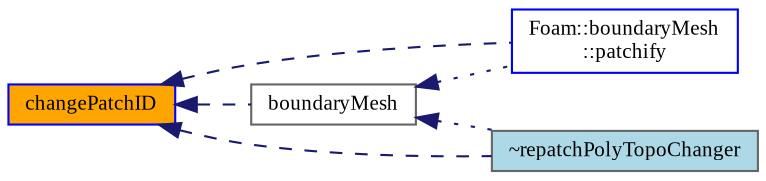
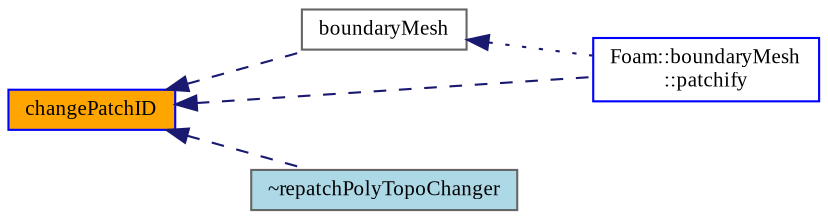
edge "~repatchPolyTopoChanger" -> "boundaryMesh": removed
